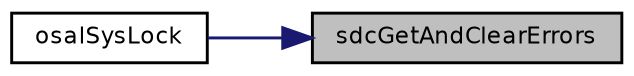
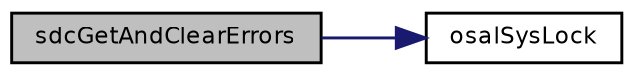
edge "osalSysLock" -> "sdcGetAndClearErrors": reversed
